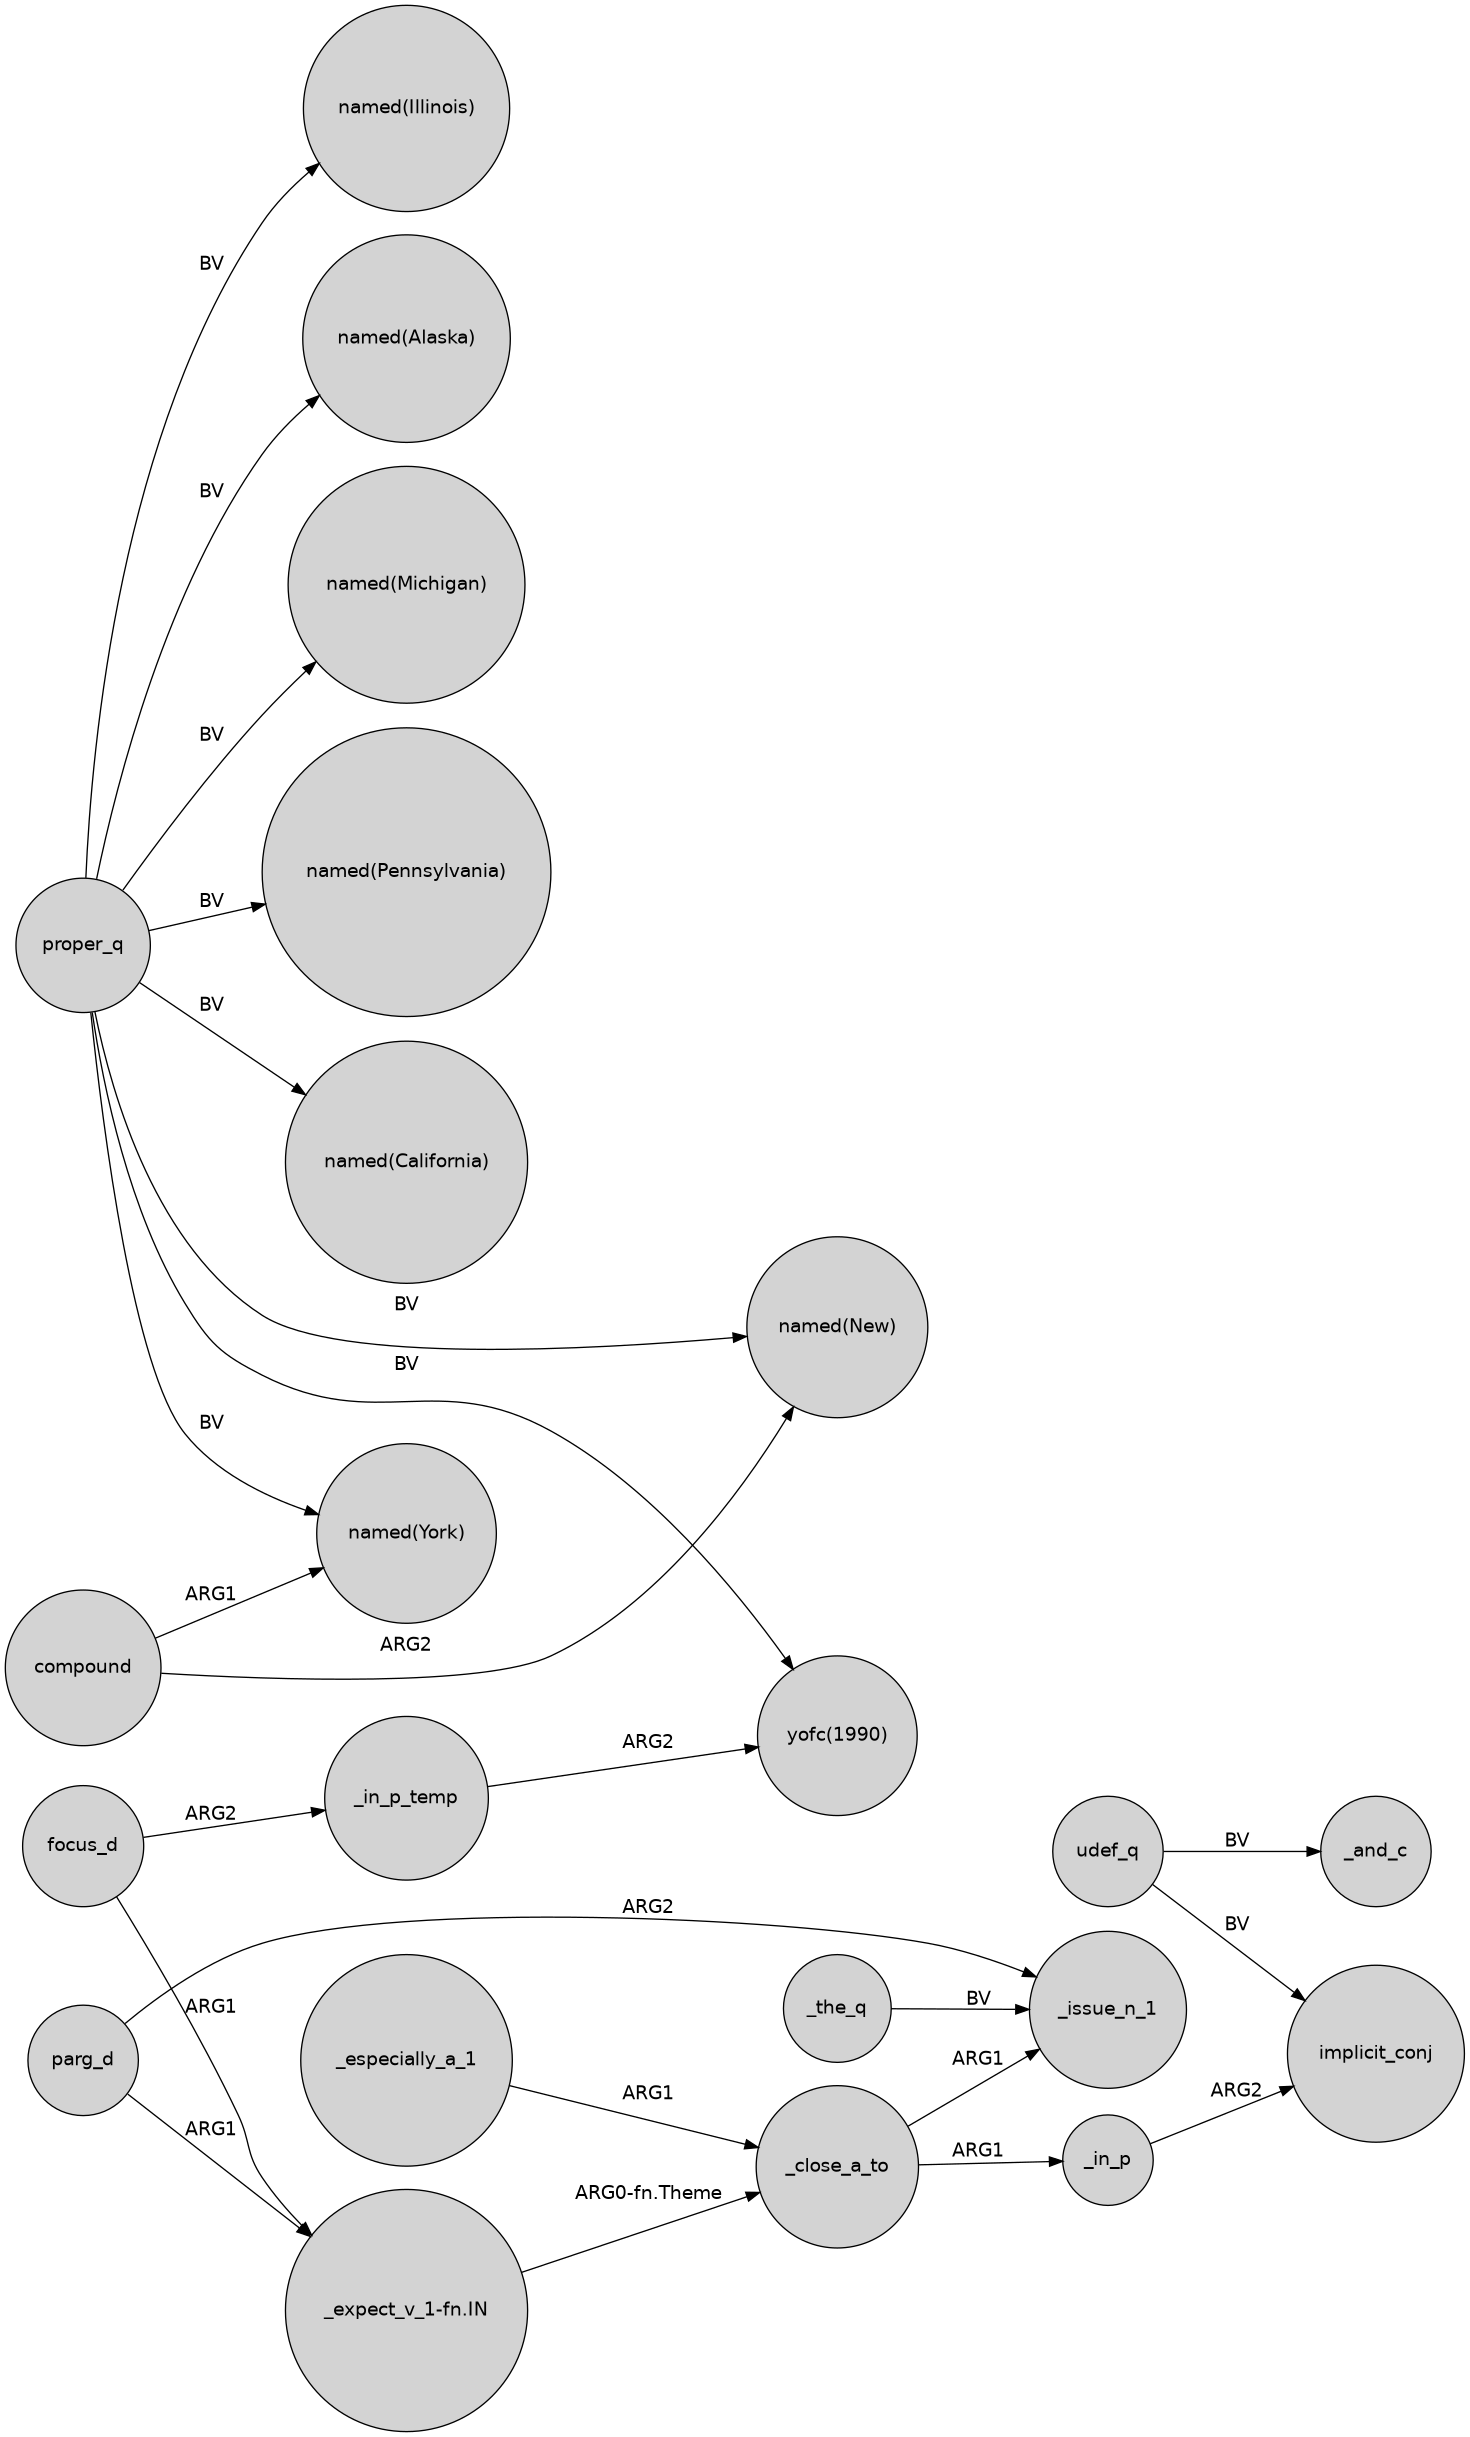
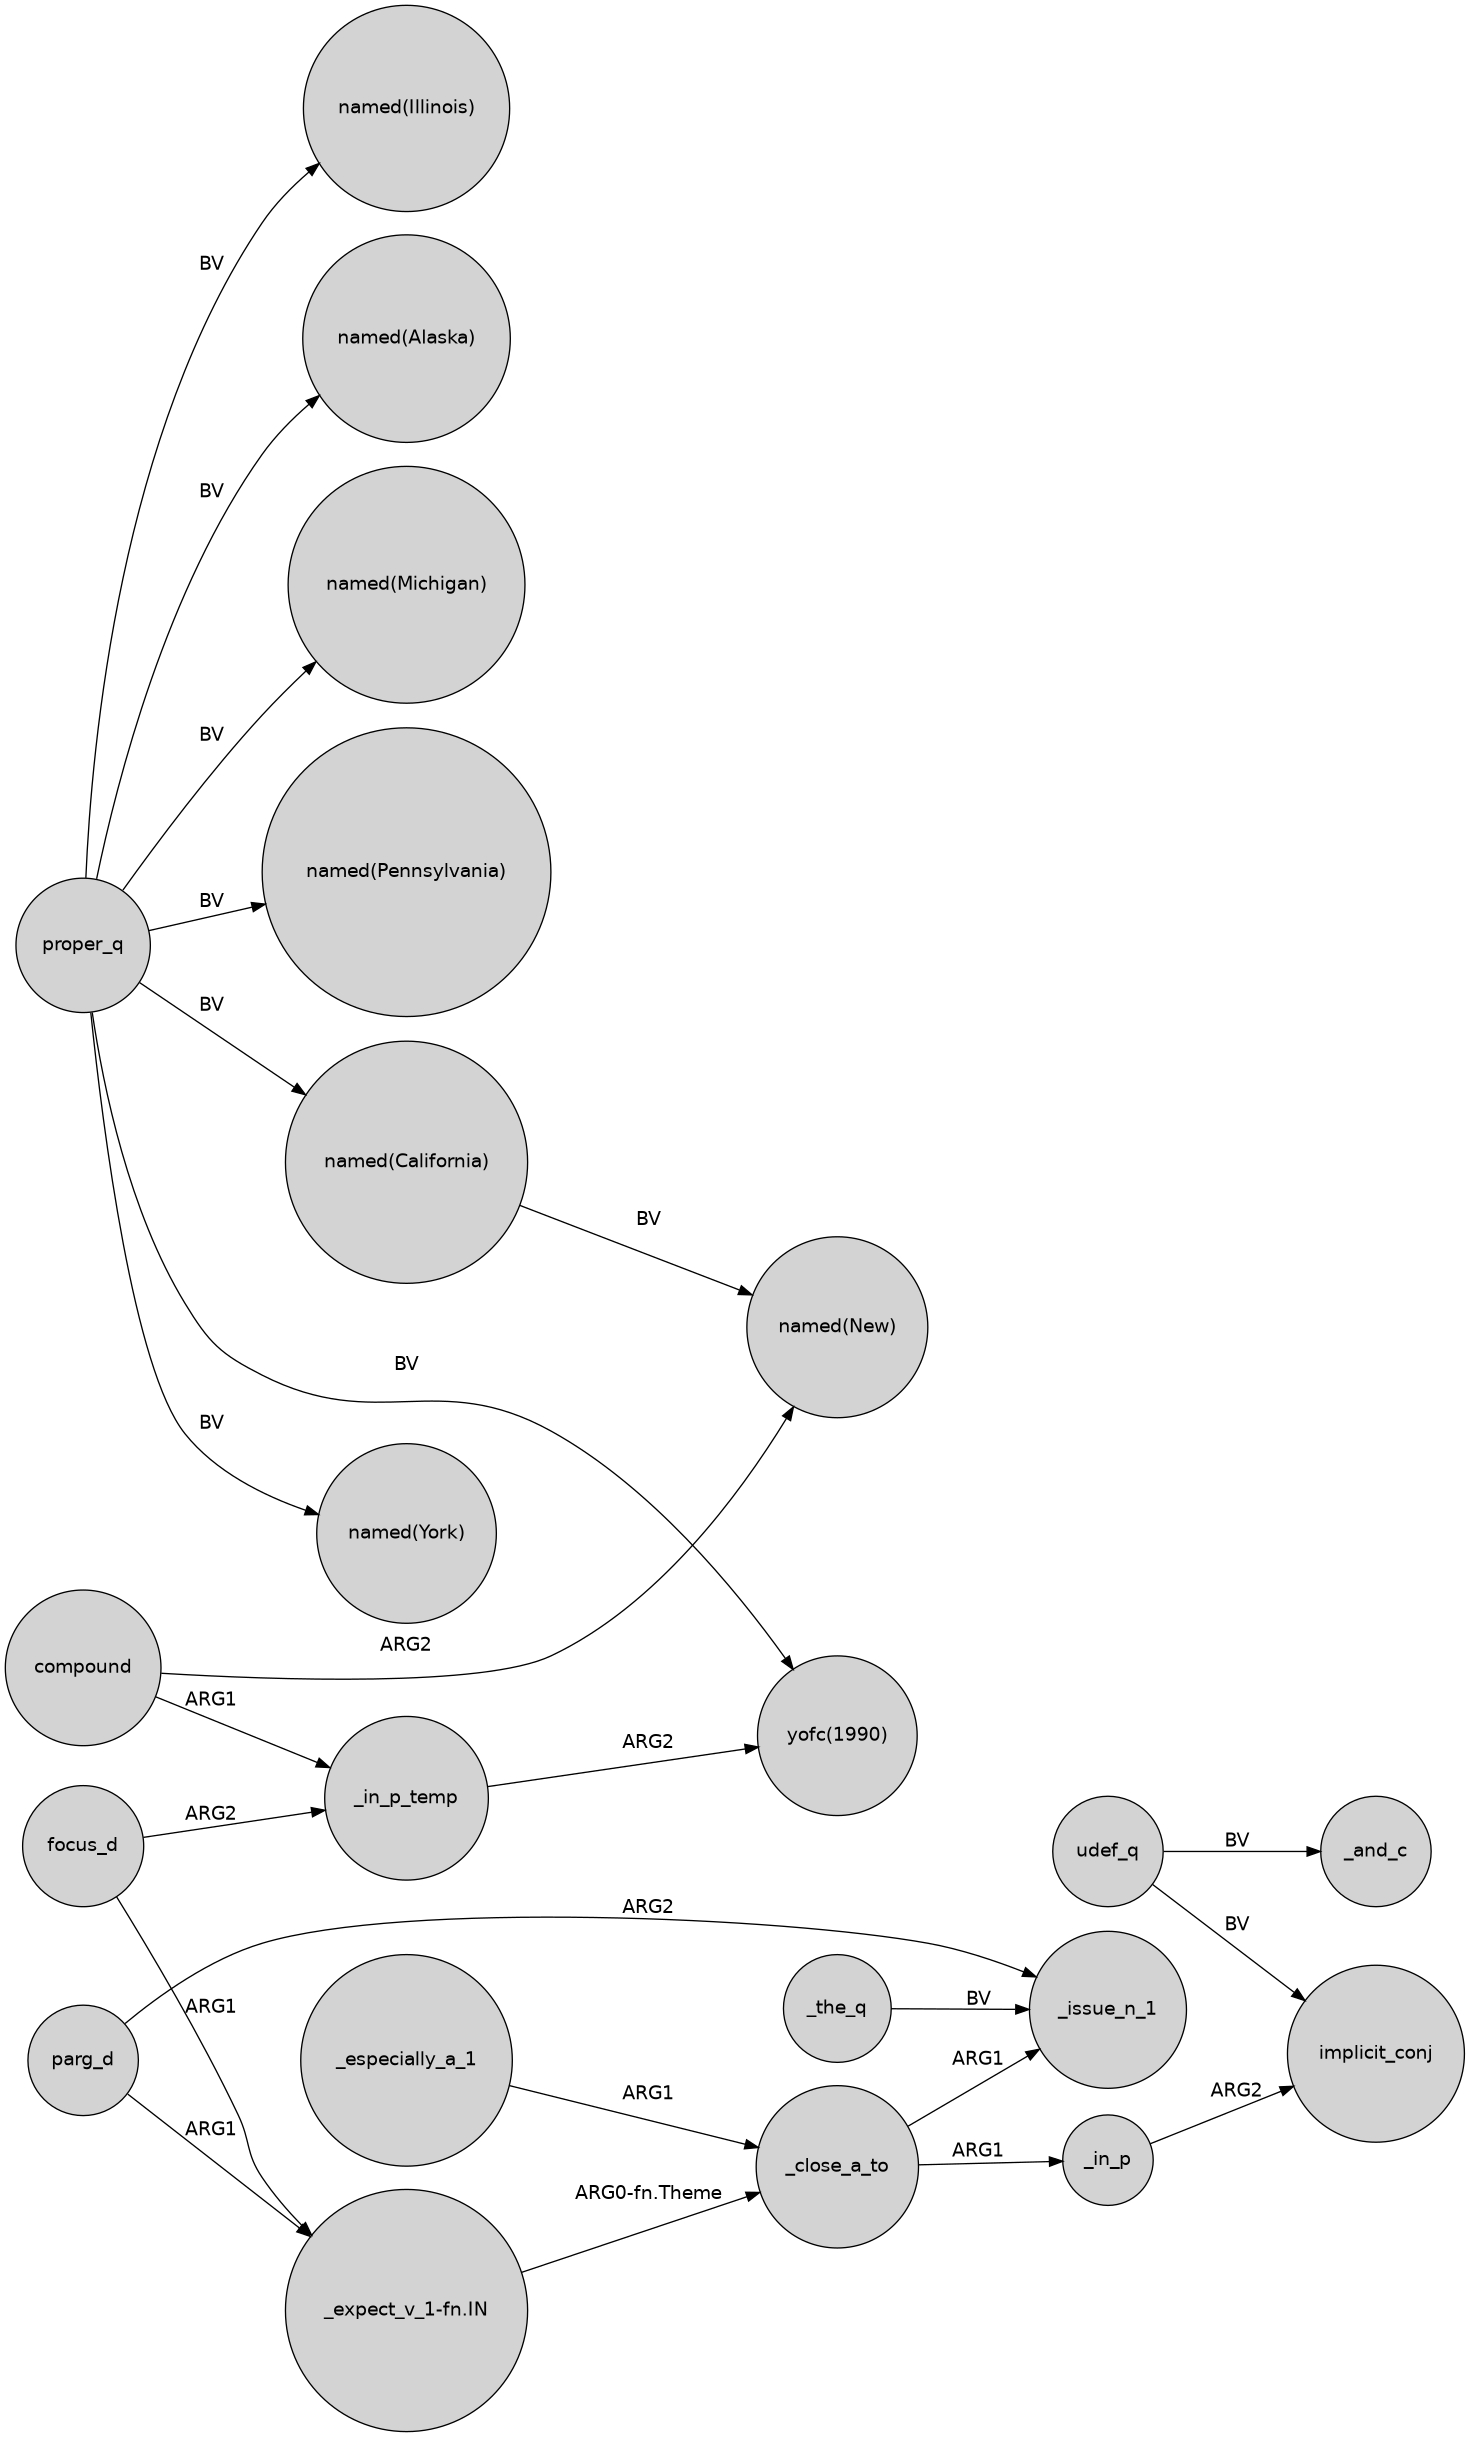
edge "proper_q" -> "named(New)": now "named(California)" -> "named(New)"
edge "compound" -> "named(York)": now "compound" -> "_in_p_temp"
